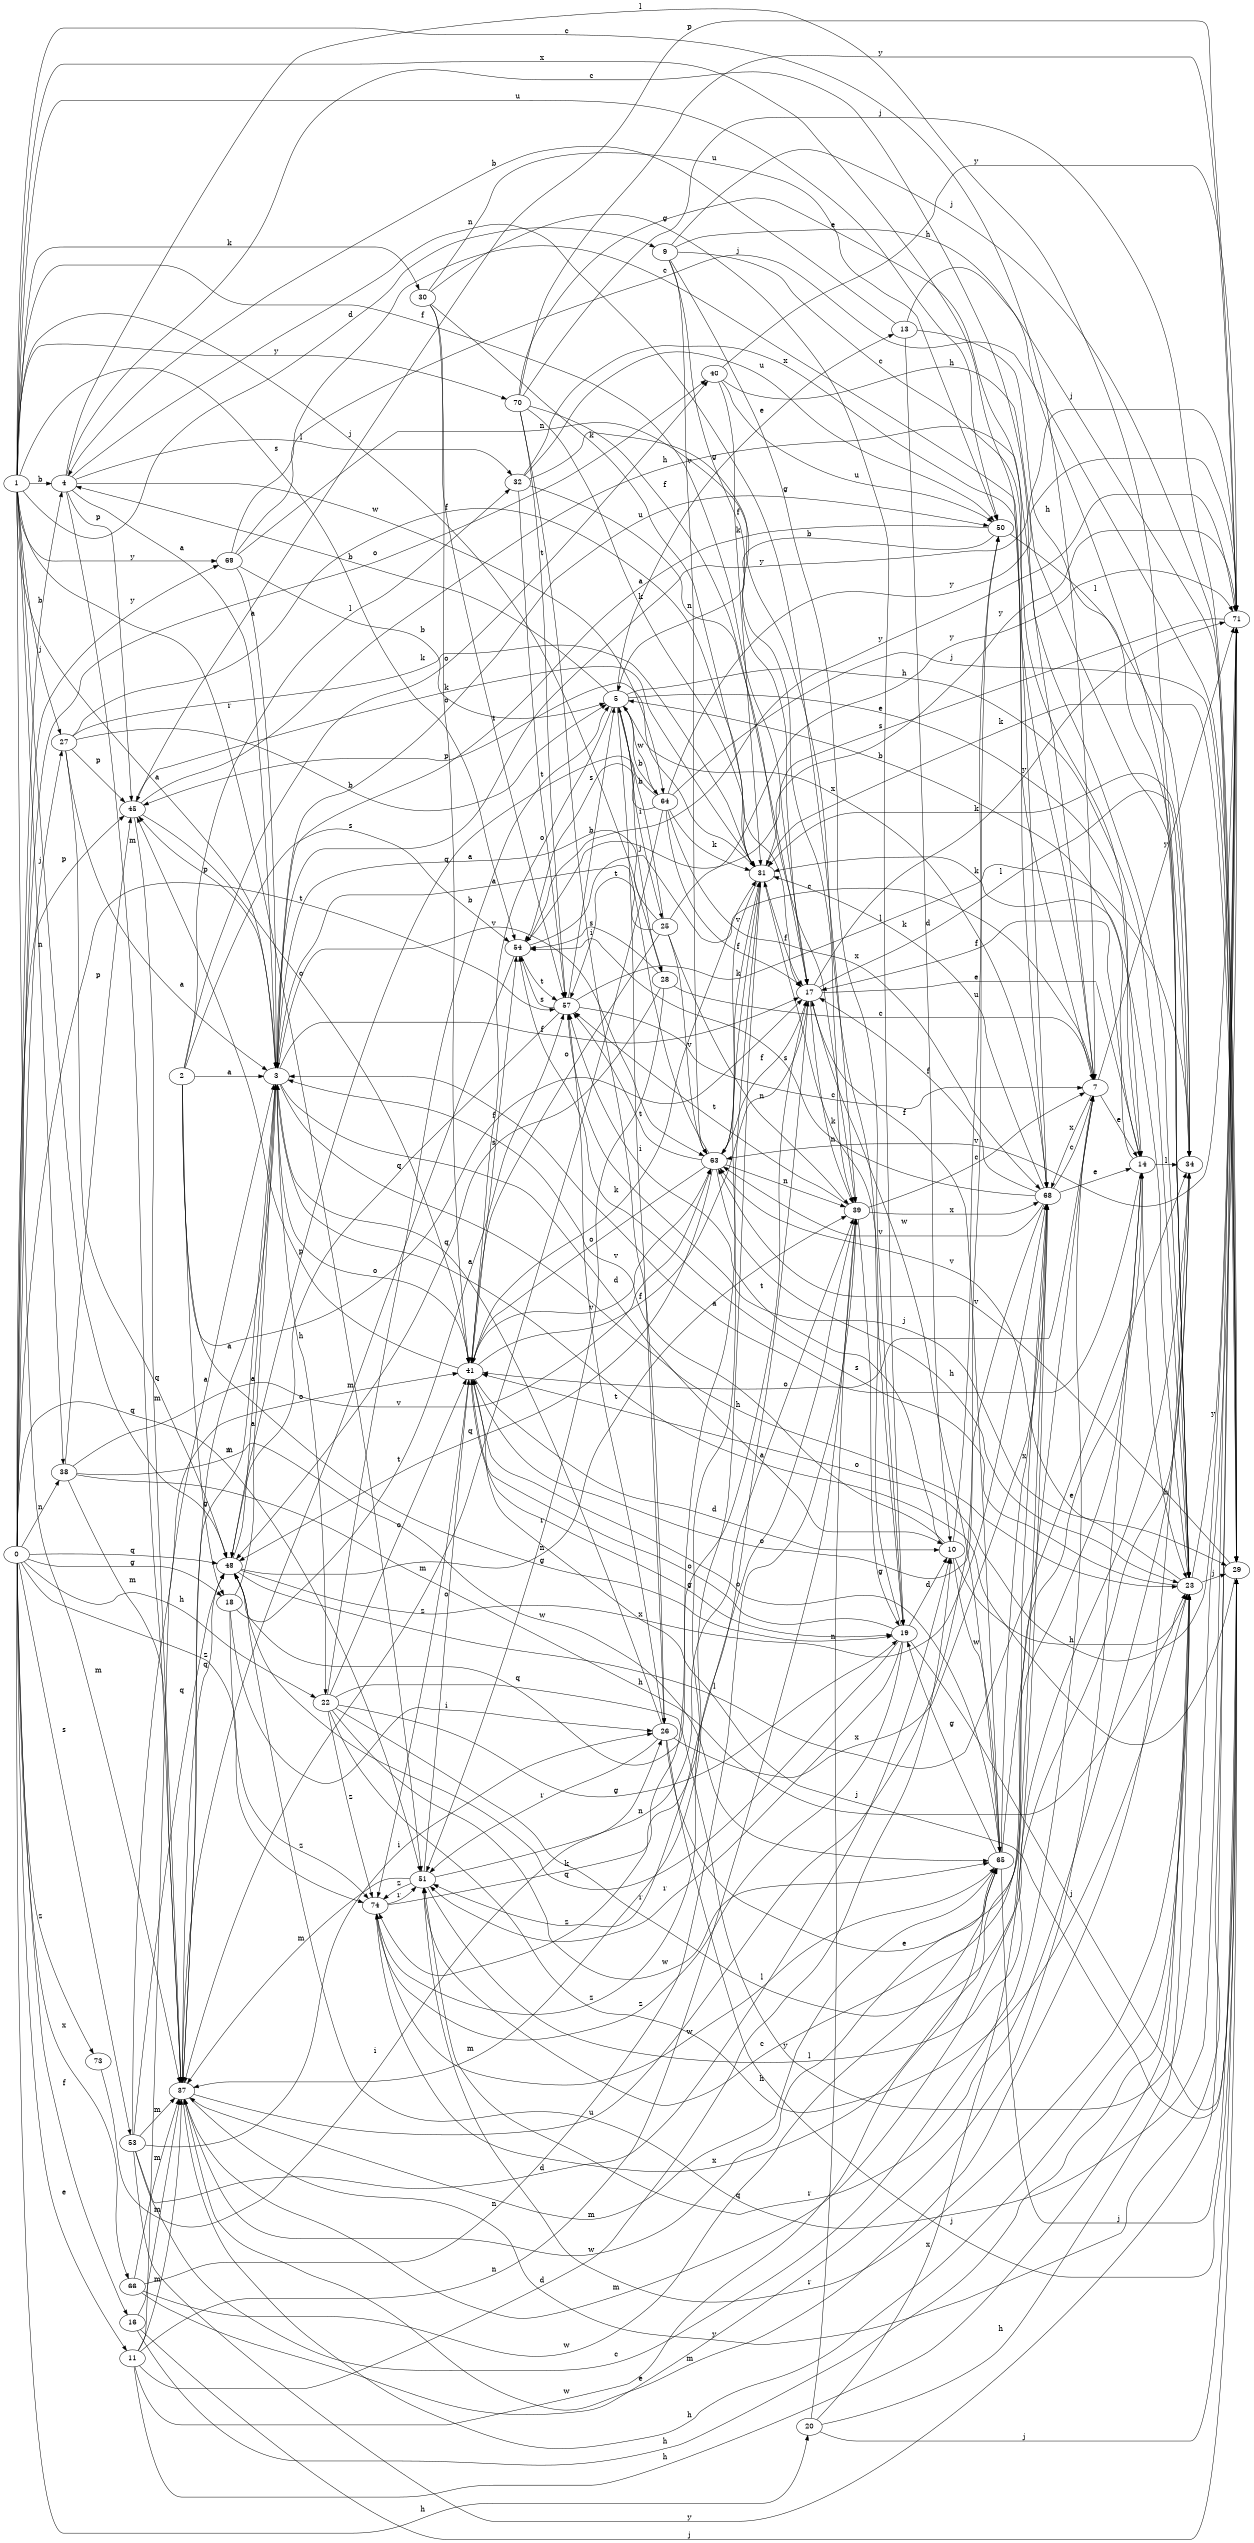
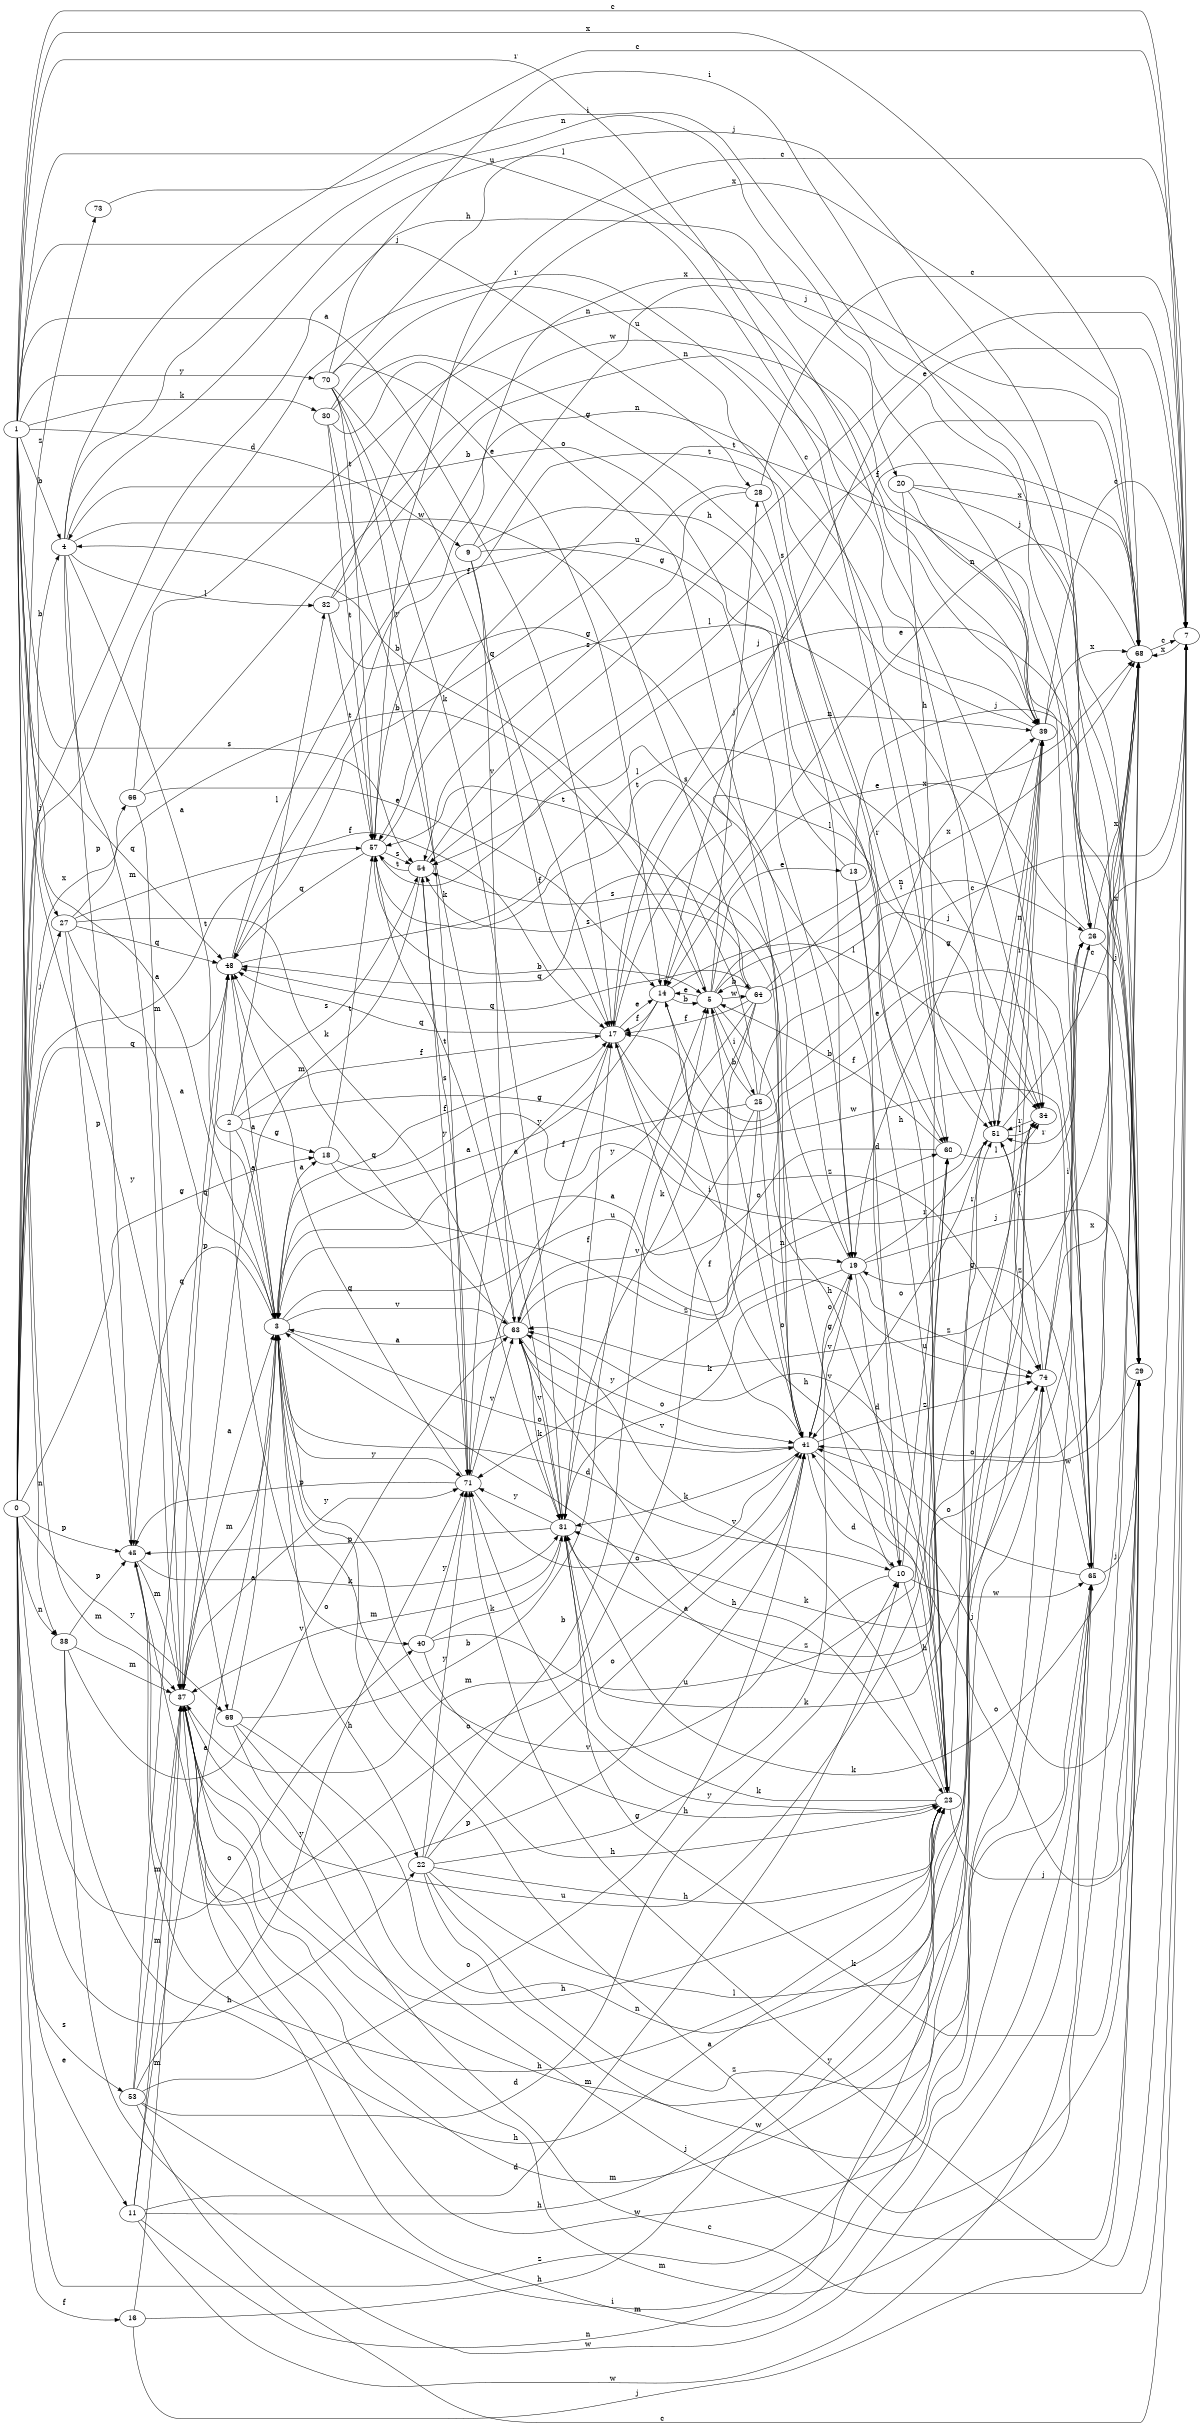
edge "1" -> "17": label "f" -> "a"
edge "9" -> "7": now "25" -> "7"
node "50": label "50" -> "60"
edge "74" -> "26": added, label "i"
edge "18" -> "3": reversed
